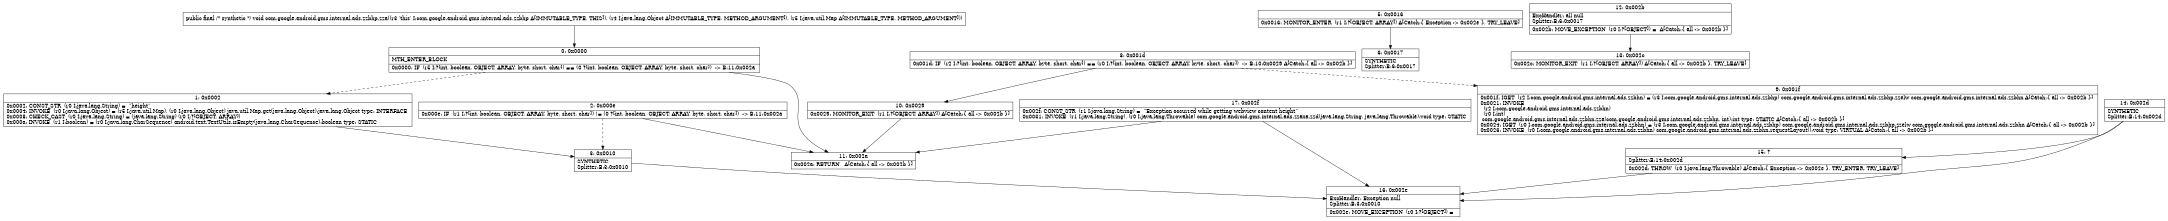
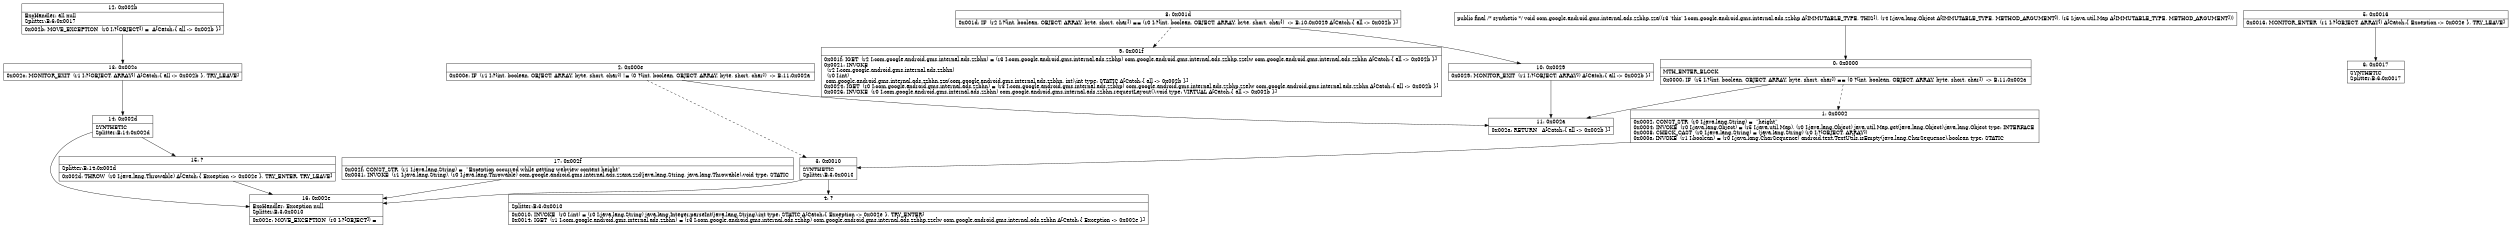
edge "13: 0x002c" -> "14: 0x002d": added
edge "17: 0x002f" -> "11: 0x002a": removed
node "4: ?": added
